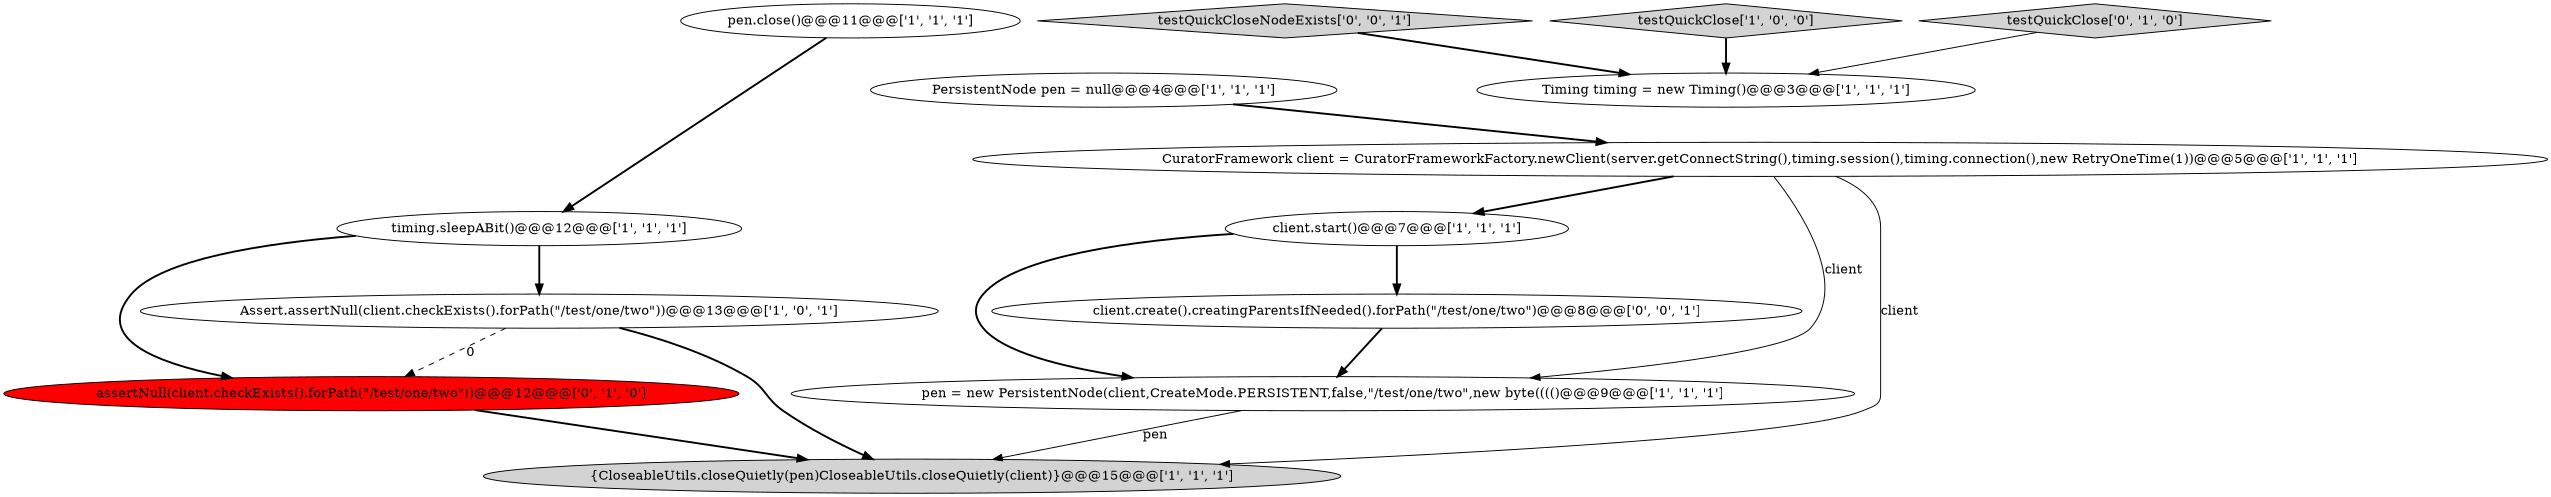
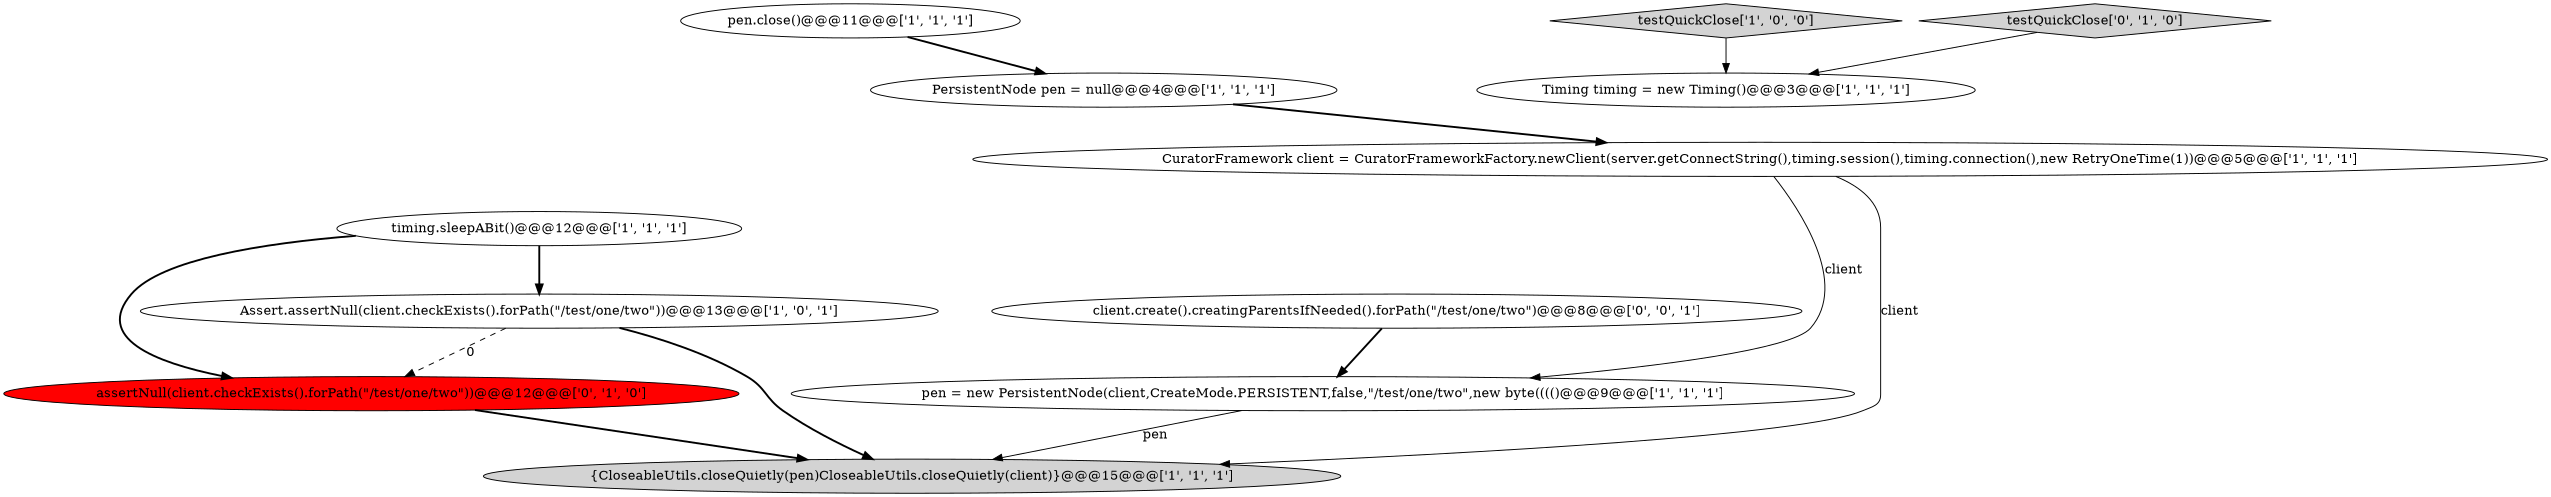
node "testQuickCloseNodeExists['0', '0', '1']": removed
edge "testQuickClose['1', '0', '0']" -> "Timing timing = new Timing()@@@3@@@['1', '1', '1']": style bold -> solid
edge "pen.close()@@@11@@@['1', '1', '1']" -> "timing.sleepABit()@@@12@@@['1', '1', '1']": now "pen.close()@@@11@@@['1', '1', '1']" -> "PersistentNode pen = null@@@4@@@['1', '1', '1']"
node "client.start()@@@7@@@['1', '1', '1']": removed
